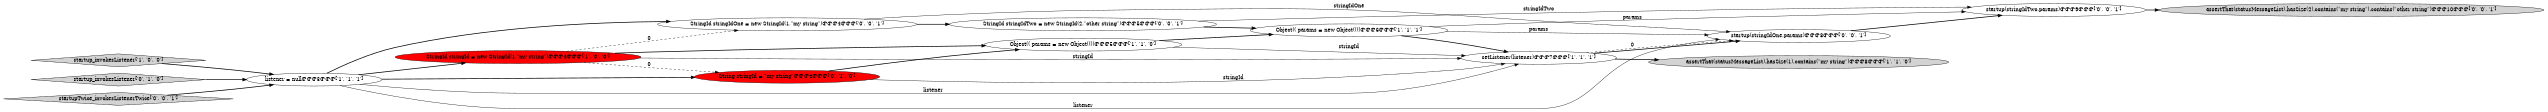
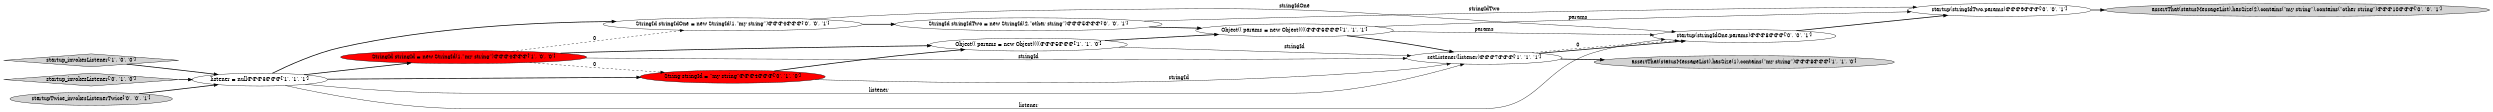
node "startupTwice_invokesListenerTwice['0', '0', '1']": shape diamond -> ellipse
